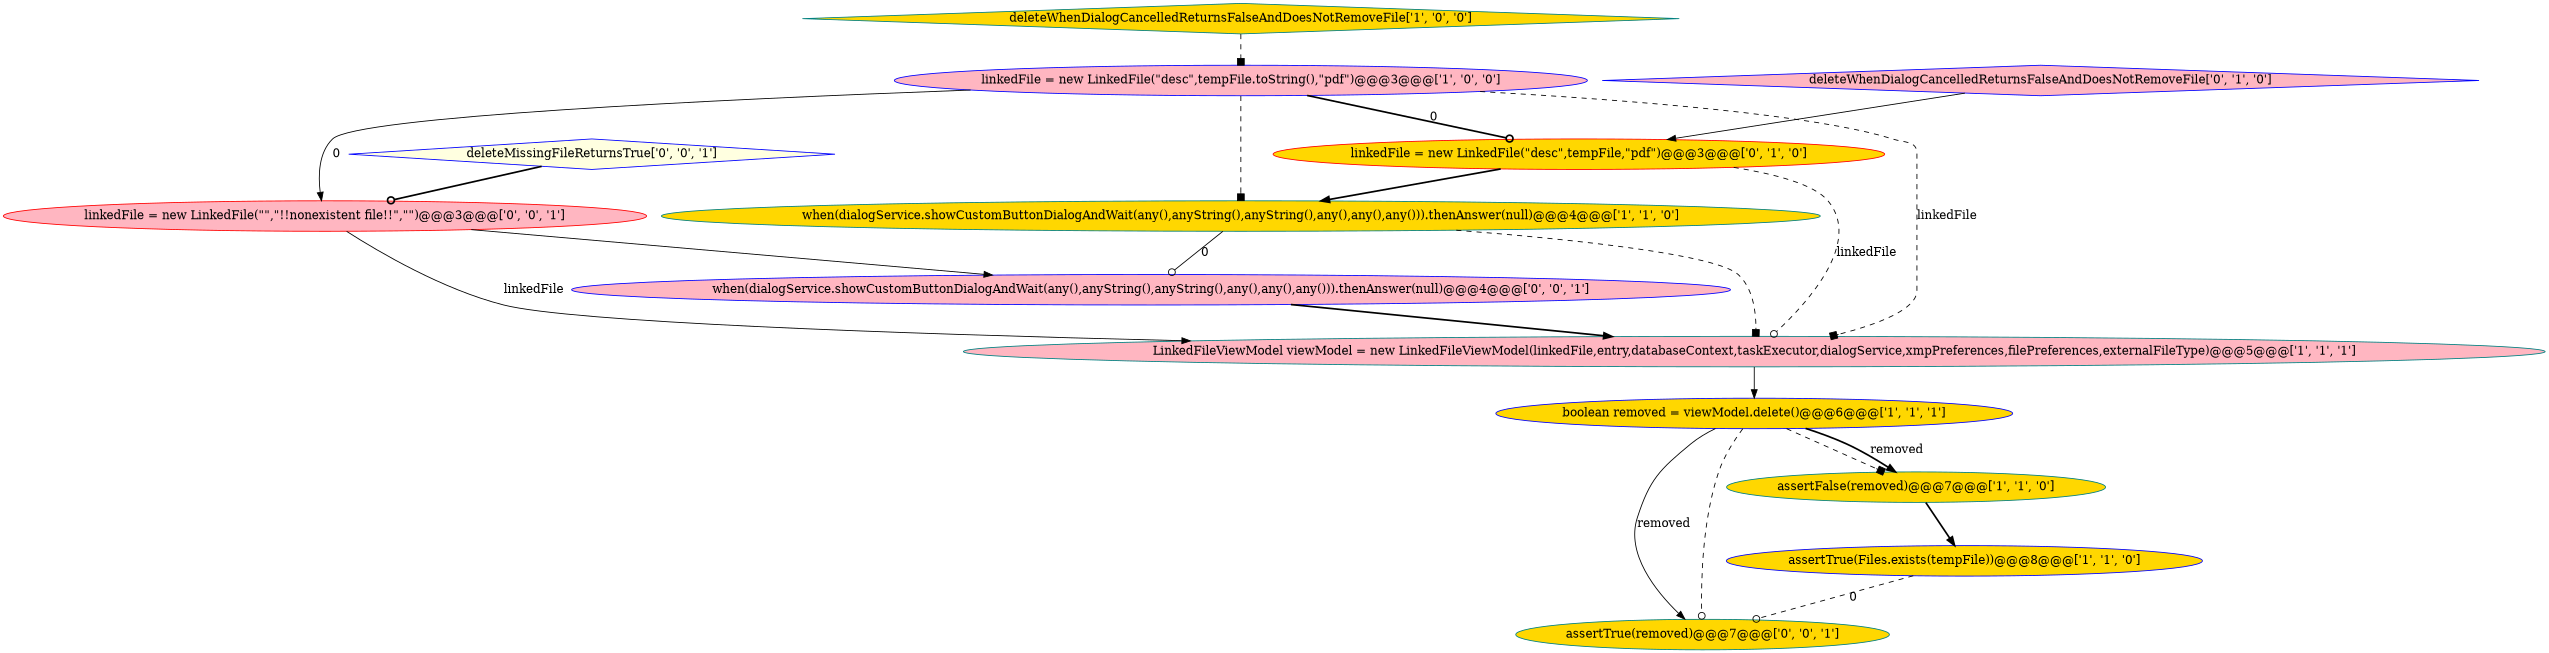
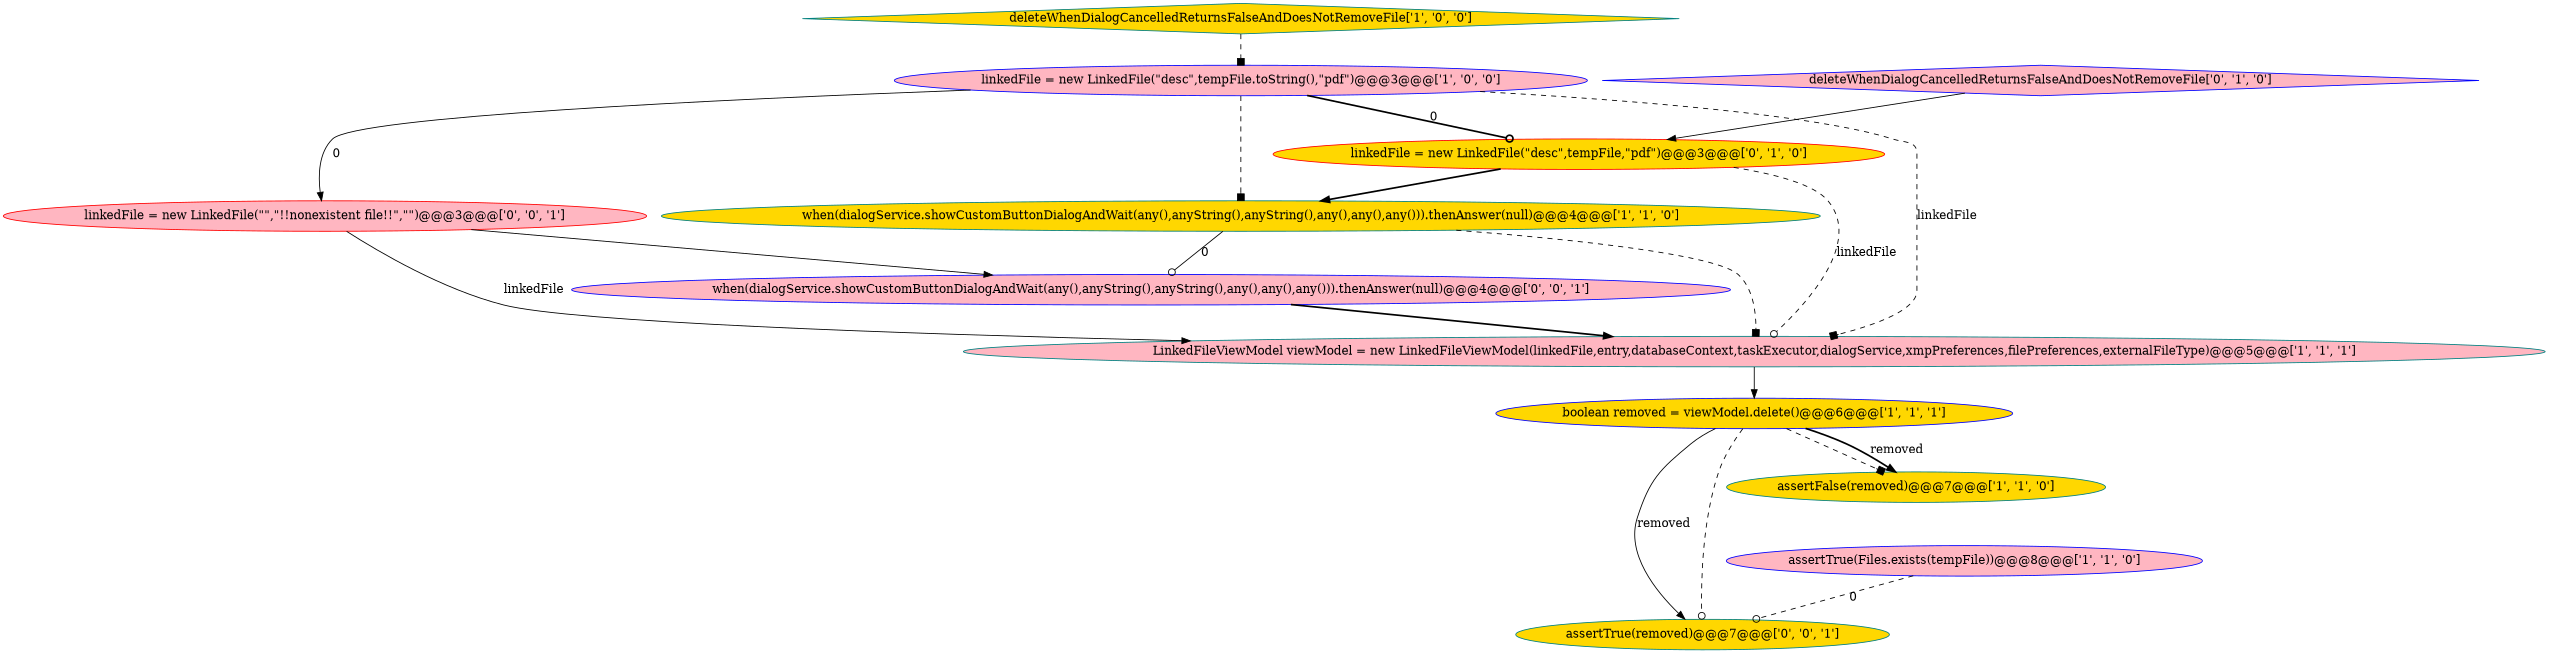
node "deleteMissingFileReturnsTrue['0', '0', '1']": removed
edge "assertFalse(removed)@@@7@@@['1', '1', '0']" -> "assertTrue(Files.exists(tempFile))@@@8@@@['1', '1', '0']": removed
node "assertTrue(Files.exists(tempFile))@@@8@@@['1', '1', '0']": fillcolor gold -> lightpink
